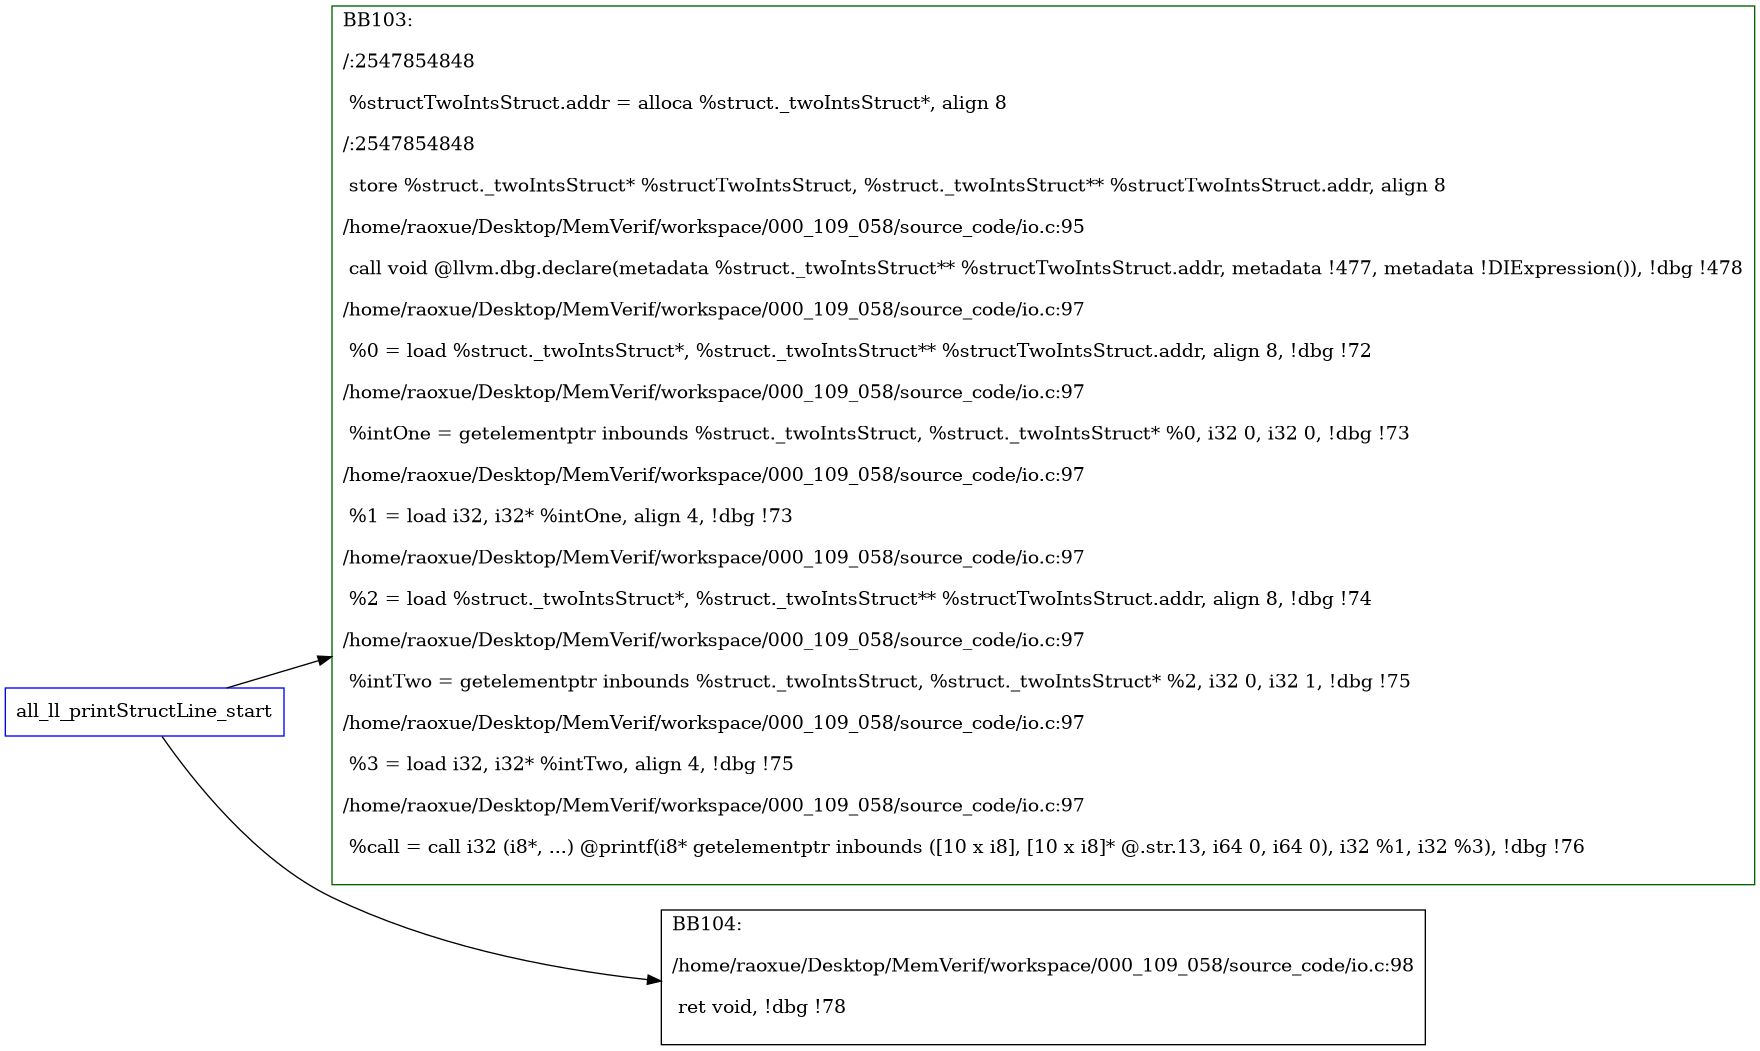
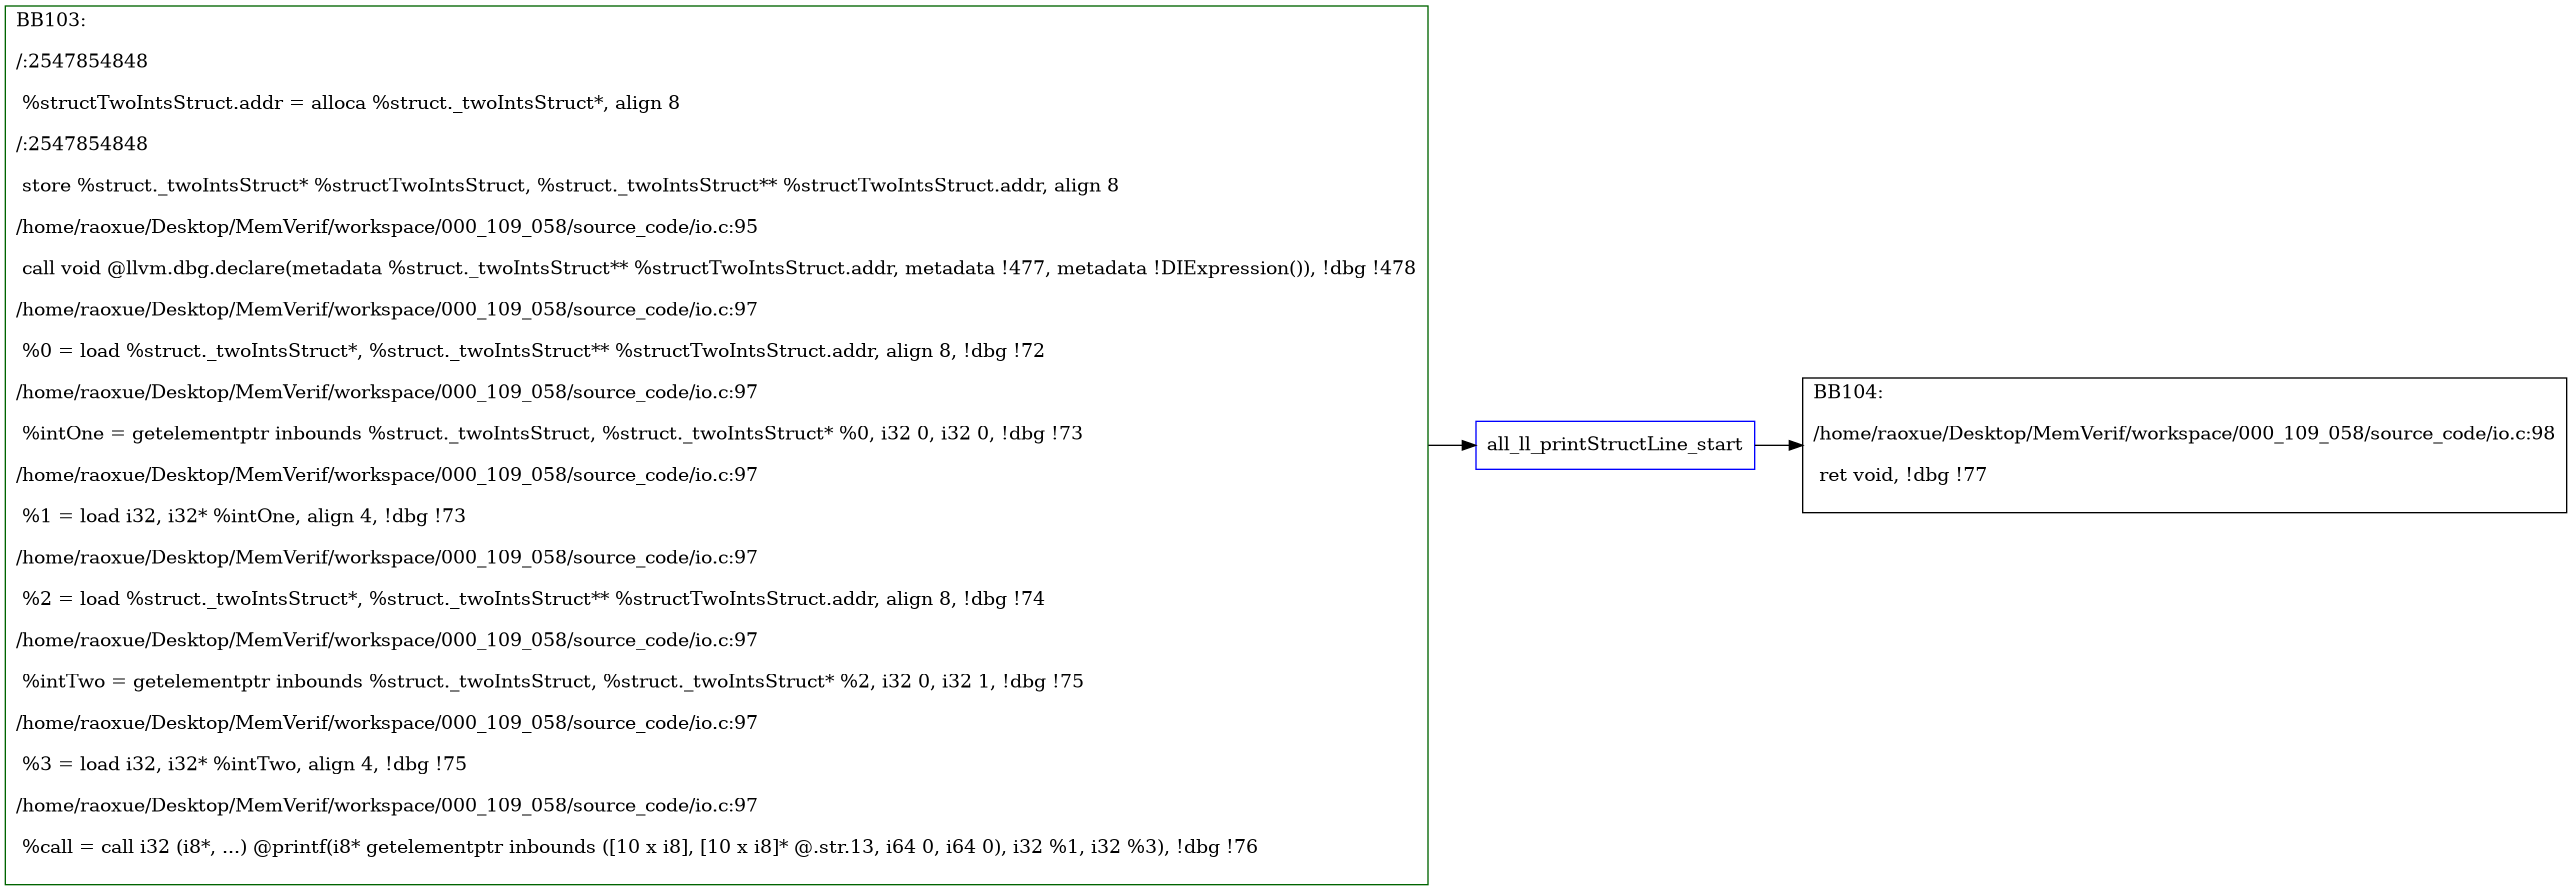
edge "all_ll_printStructLine_start" -> "BB103:": reversed
node "BB104:": text "ret void, !dbg !78" -> "ret void, !dbg !77"
